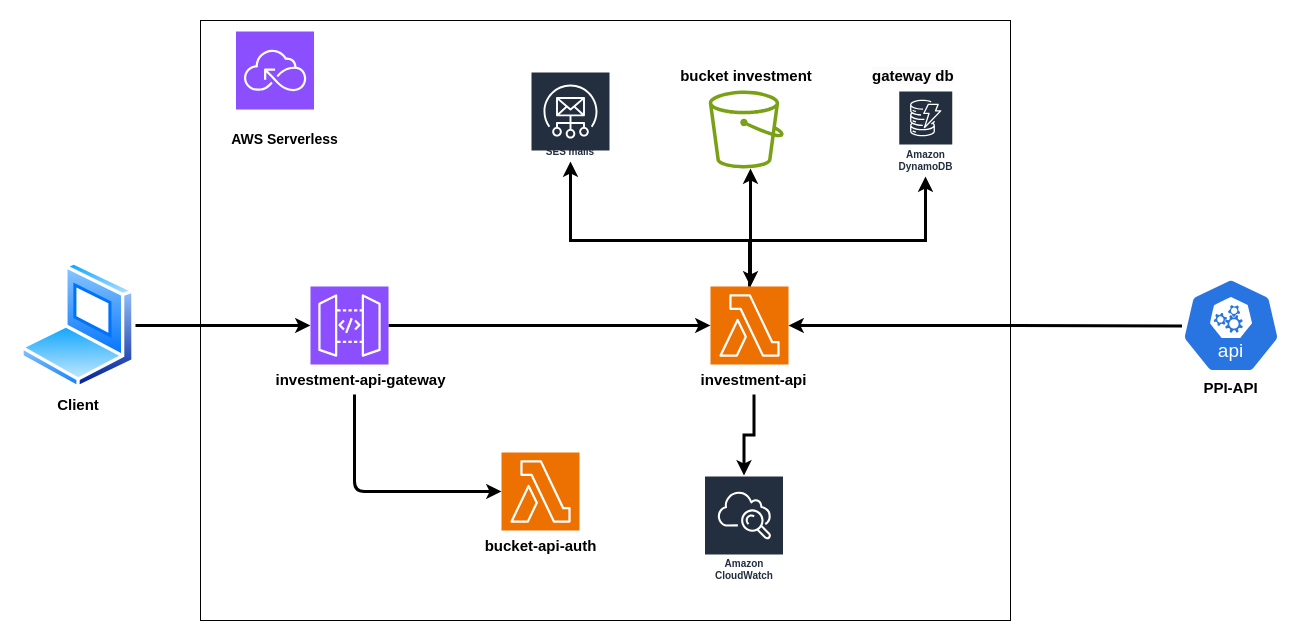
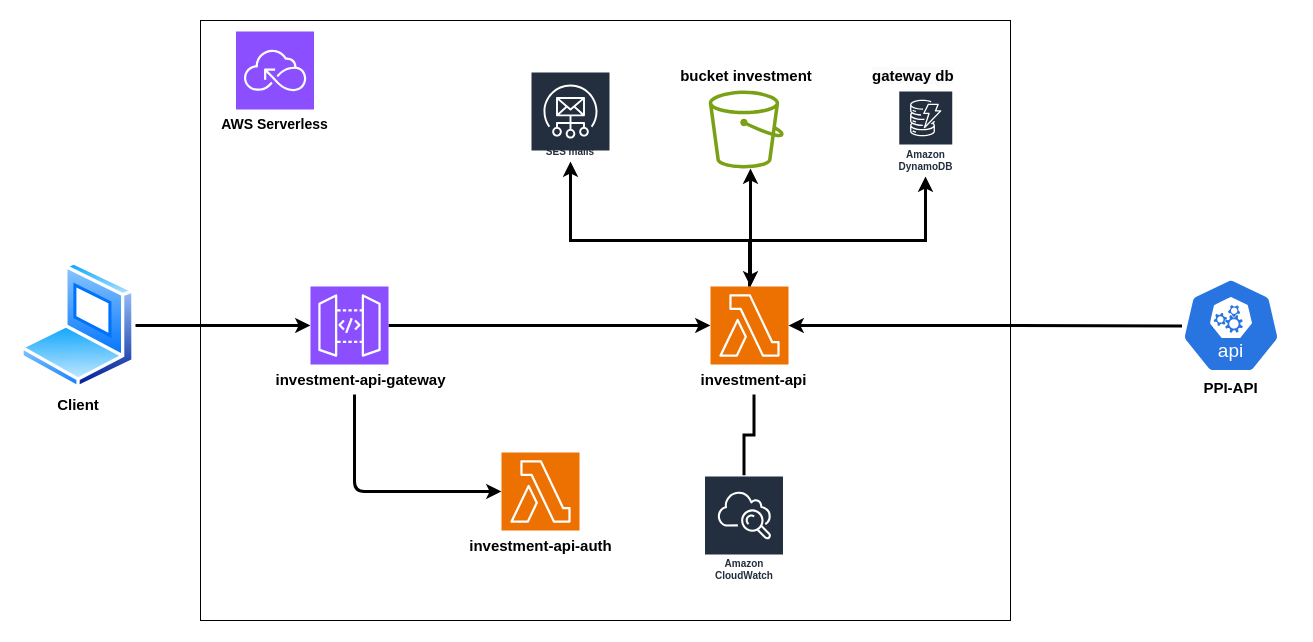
node "AWS Serverless": moved (285, 140) -> (275, 125)
edge "investment-api" -> "Amazon CloudWatch": arrowhead classic -> none
node "bucket-api-auth": label "bucket-api-auth" -> "investment-api-auth"
